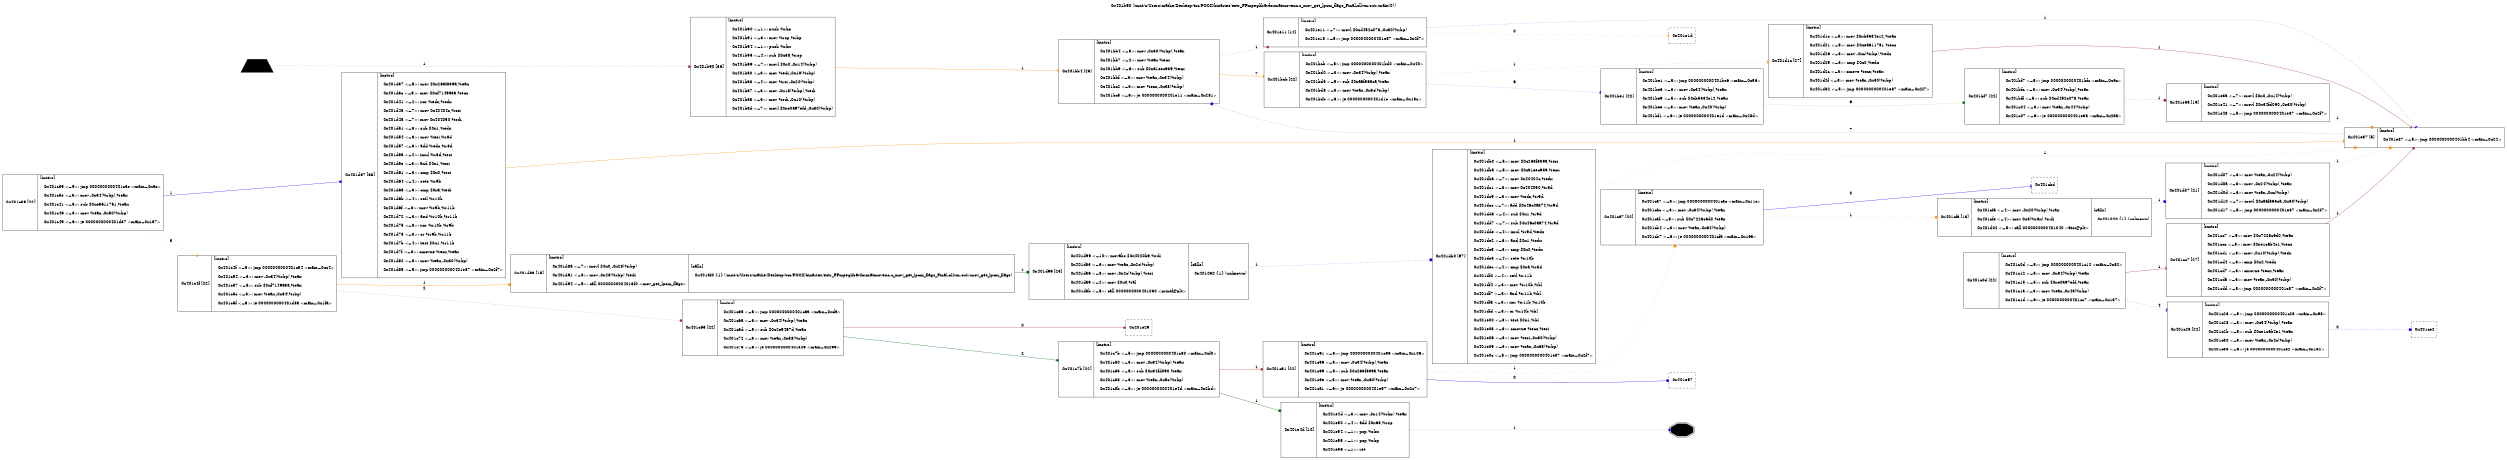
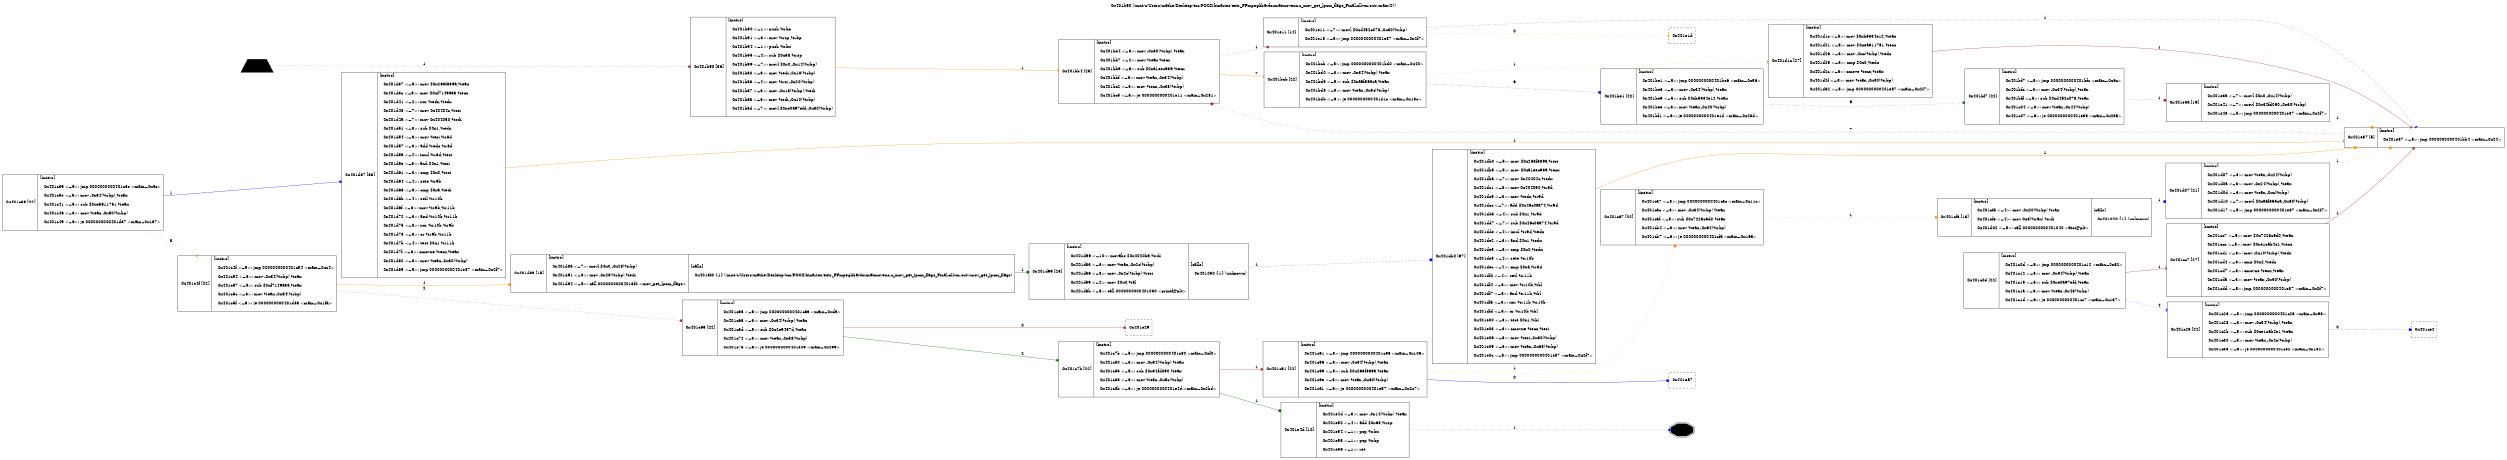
edge "0x401bcb [22]" -> "0x401be1 [22]": arrowhead tee -> box
edge "0x401e87 [5]" -> "0x401bb4 [23]": color blue -> brown
edge "0x401db0 [97]" -> "0x401e87 [5]": style dotted -> solid
node "0x401cbd": removed
